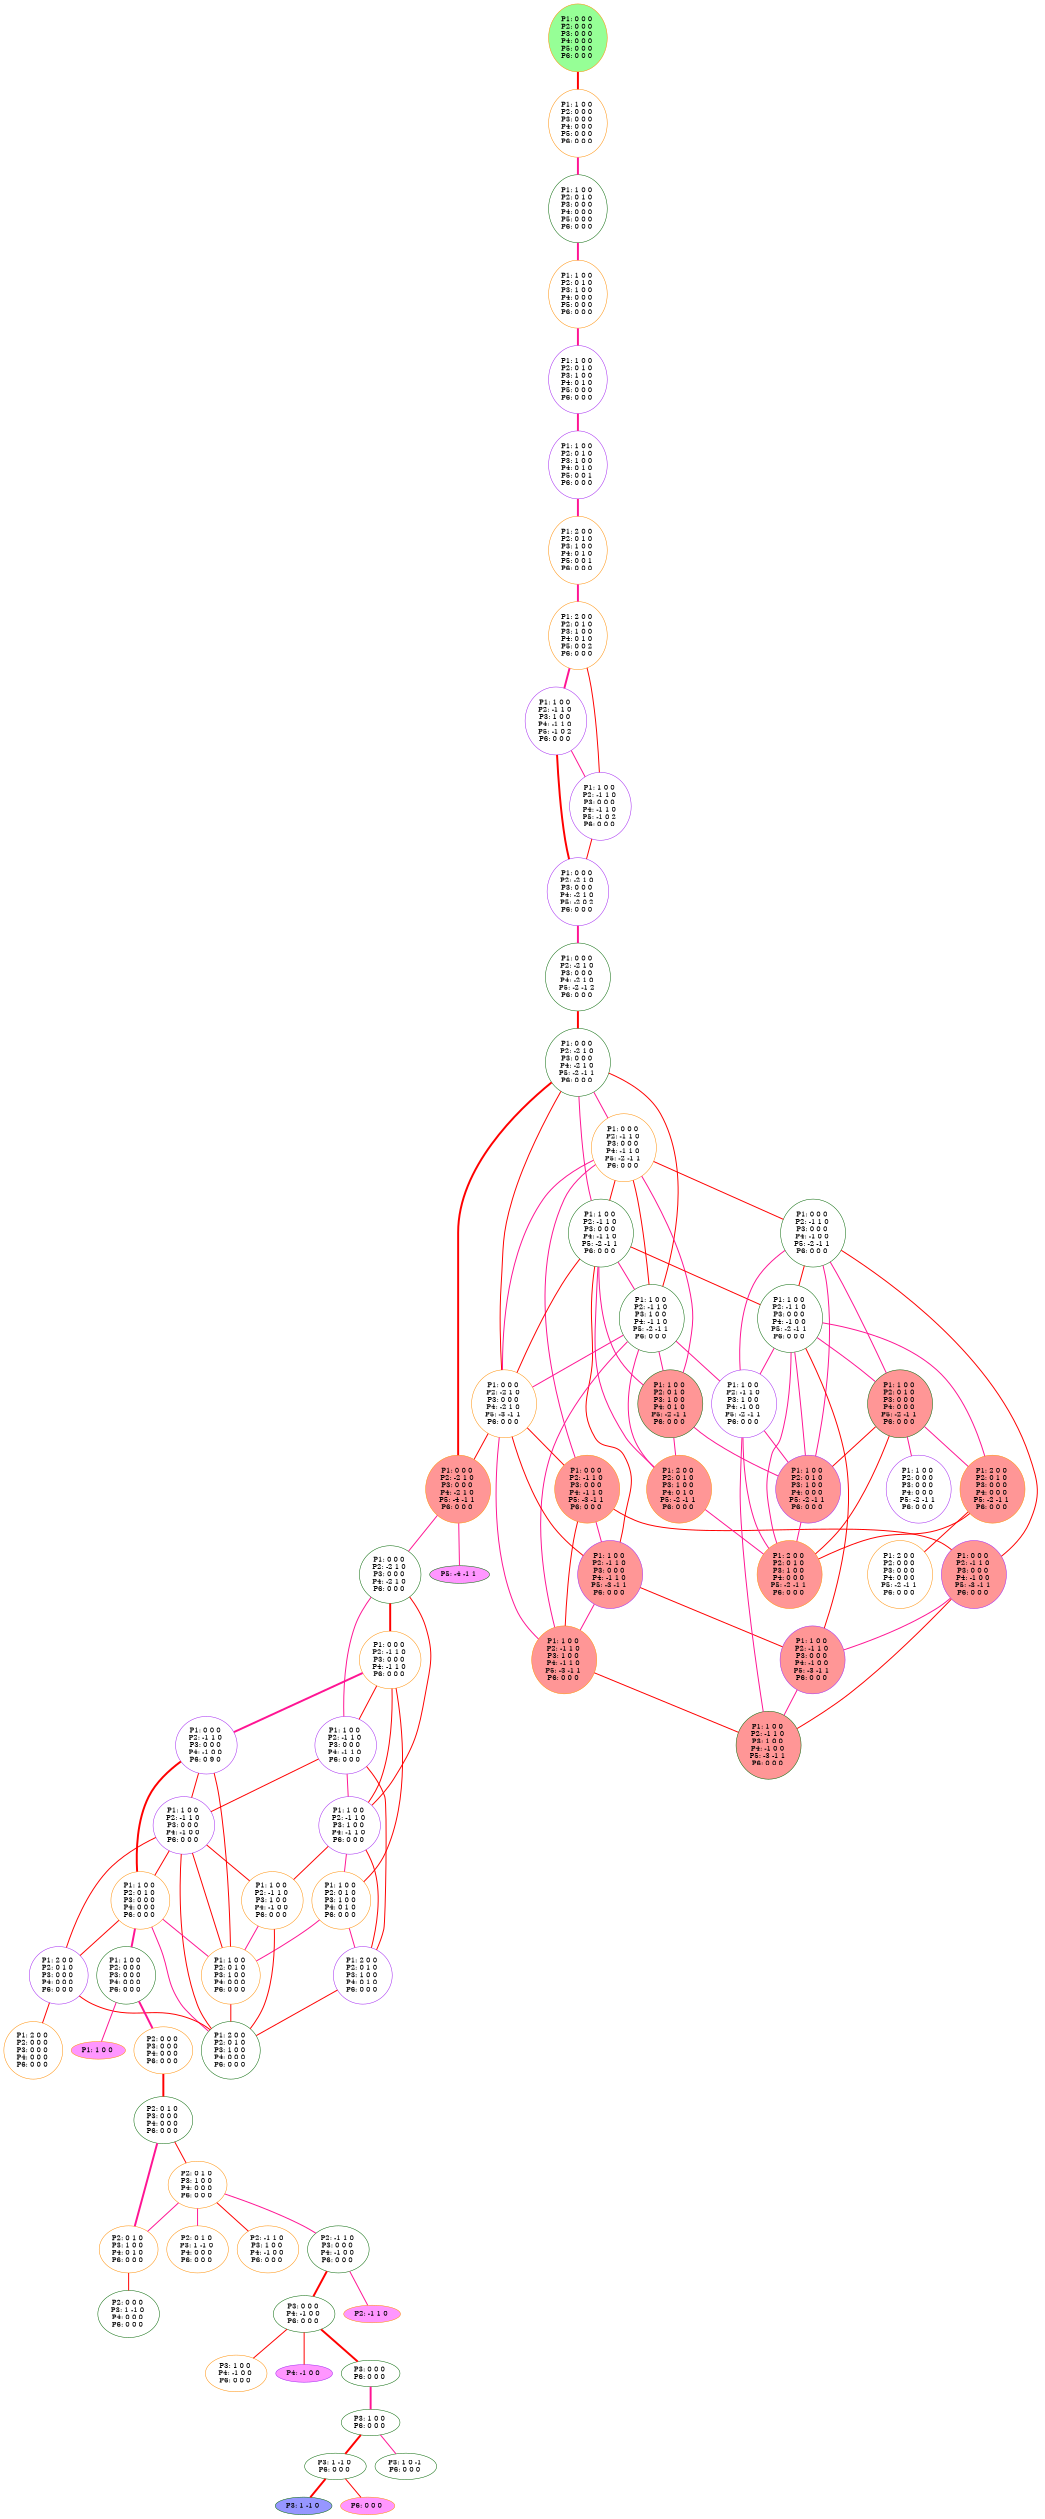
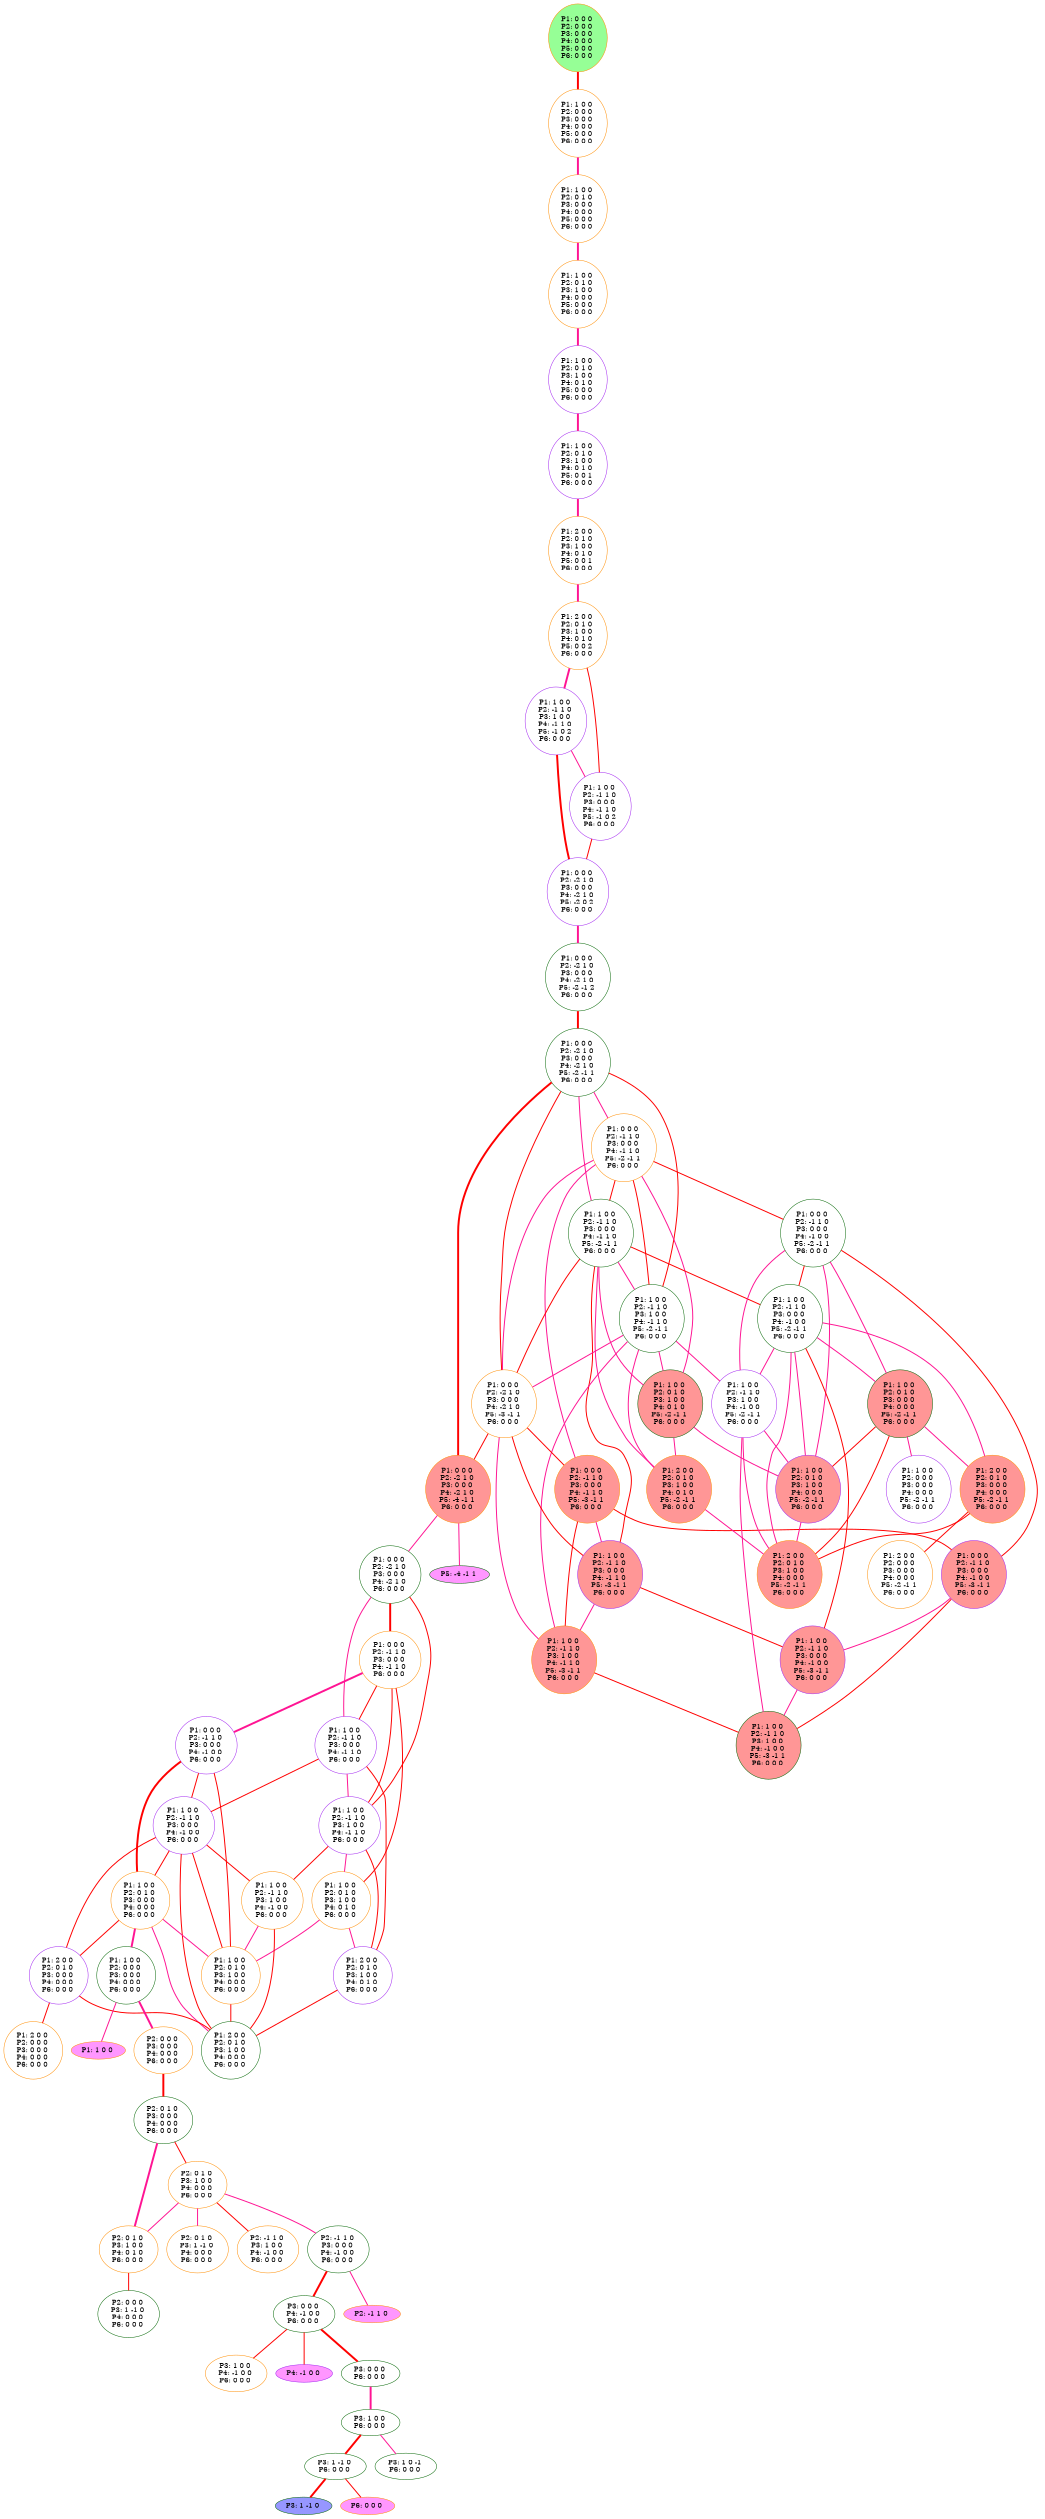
node "P1: 1 0 0 P2: 0 1 0 P3: 0 0 0 P4: 0 0 0 P5: 0 0 0 P6: 0 0 0": color darkgreen -> darkorange
node "P1: 0 0 0 P2: -1 1 0 P3: 0 0 0 P4: -1 0 0 P6: 0 9 0": label "P1: 0 0 0 P2: -1 1 0 P3: 0 0 0 P4: -1 0 0 P6: 0 9 0" -> "P1: 0 0 0 P2: -1 1 0 P3: 0 0 0 P4: -1 0 0 P6: 0 0 0"
